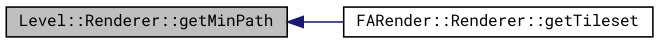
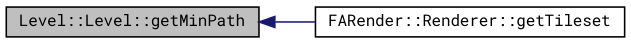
node "Level::Renderer::getMinPath": label "Level::Renderer::getMinPath" -> "Level::Level::getMinPath"
